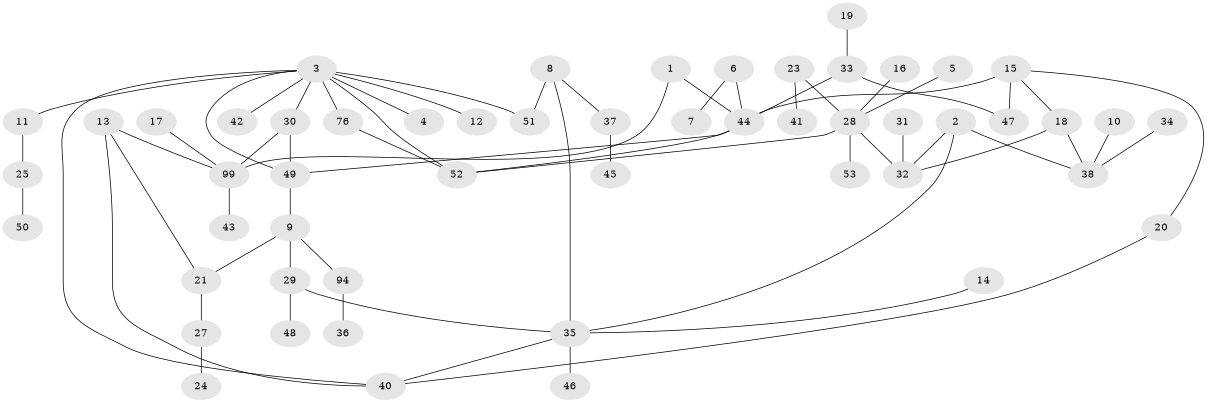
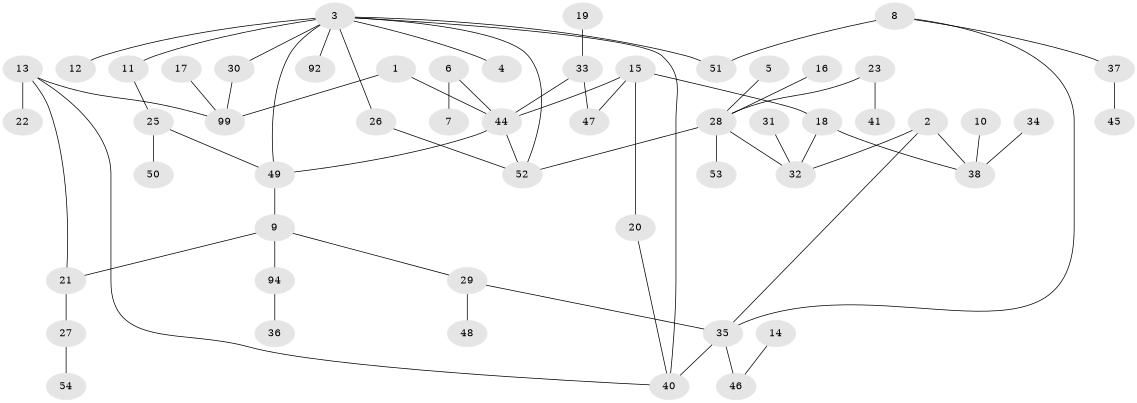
node "22": added
node "42": label "42" -> "92"
node "76": label "76" -> "26"
edge "30" -- "49": now "25" -- "49"
node "43": removed
edge "14" -- "35": now "14" -- "46"
node "24": label "24" -> "54"
